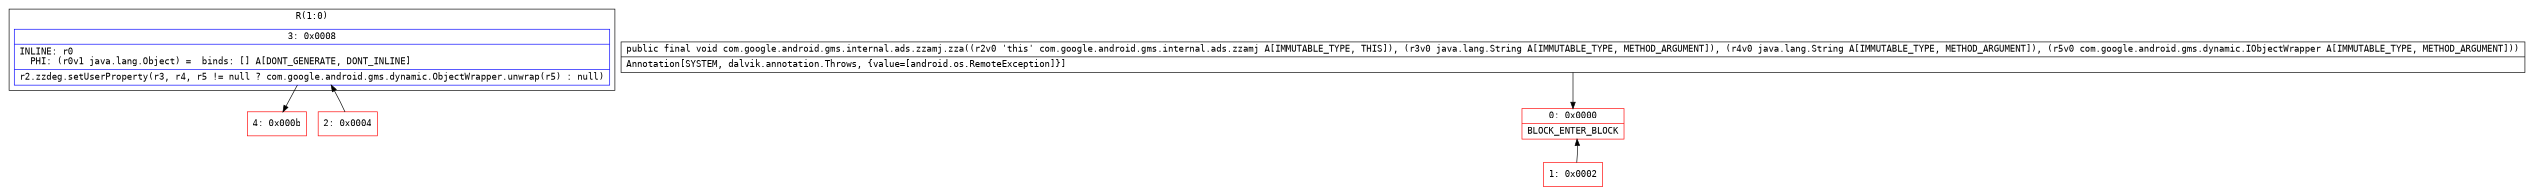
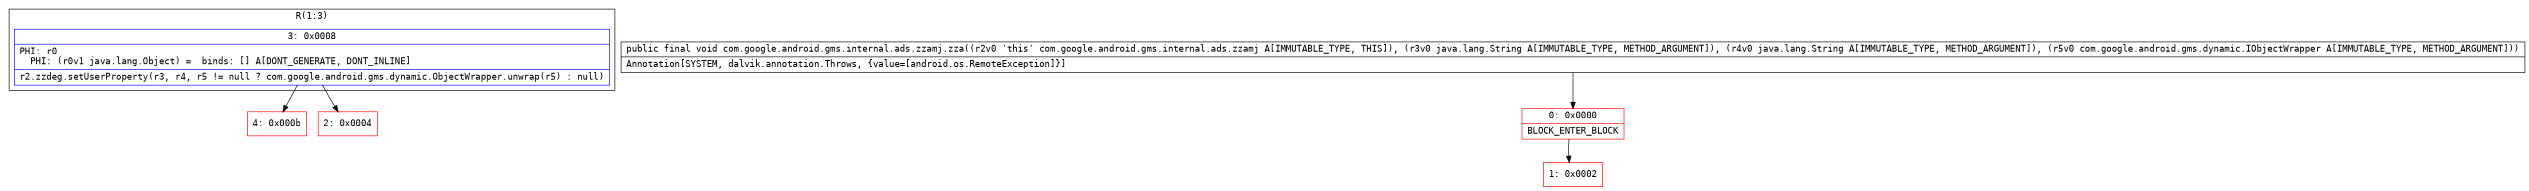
cluster "R(1:0)": label "R(1:0)" -> "R(1:3)"
node "3: 0x0008": text "INLINE: r0" -> "PHI: r0"
edge "2: 0x0004" -> "3: 0x0008": reversed
edge "1: 0x0002" -> "0: 0x0000": reversed
